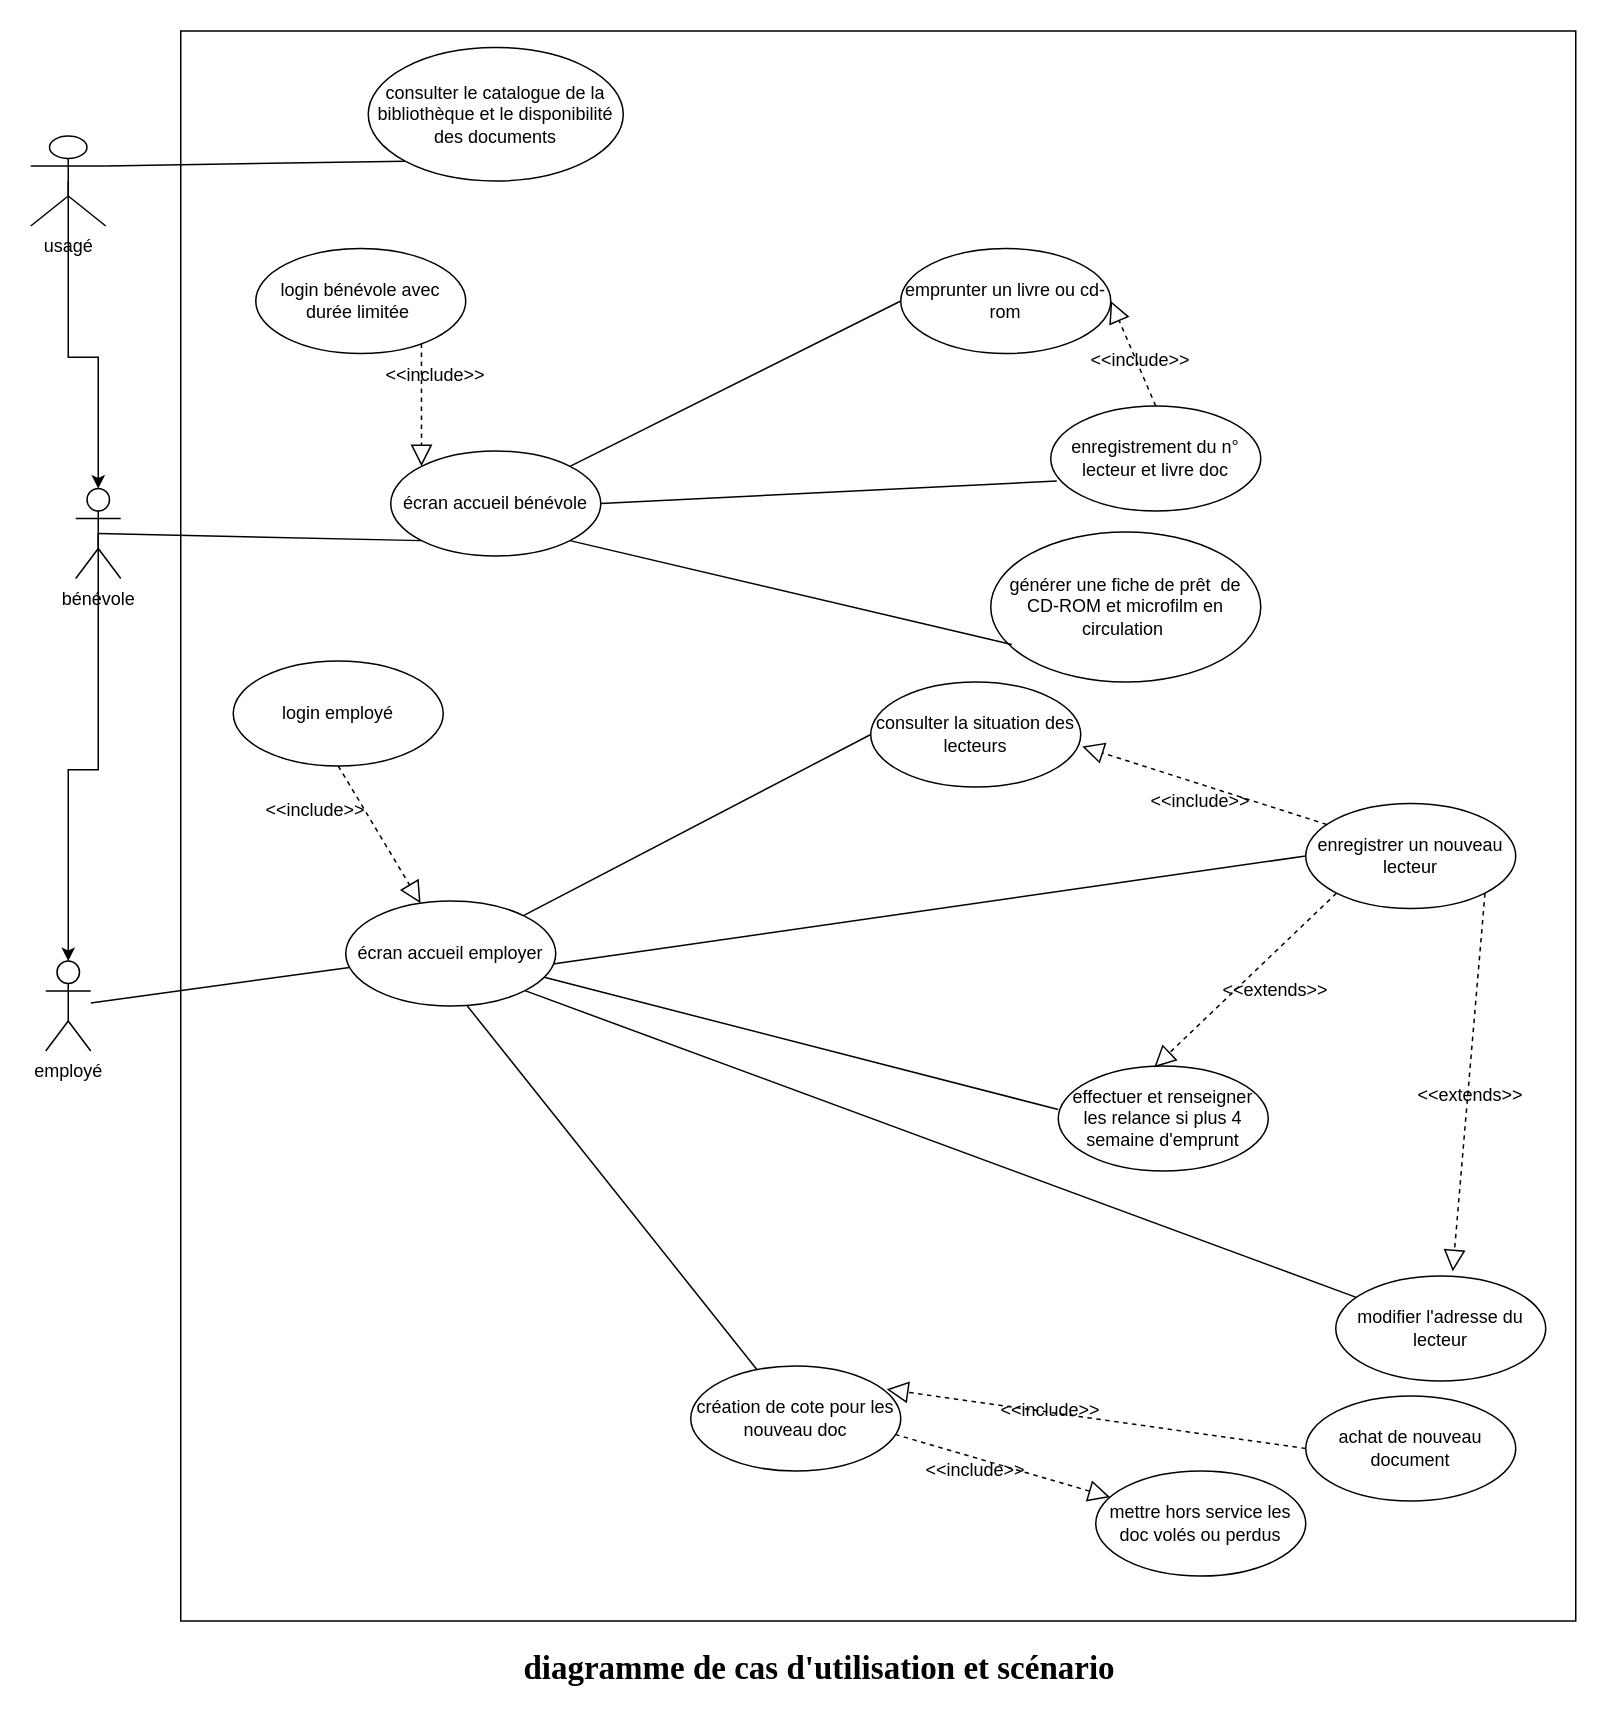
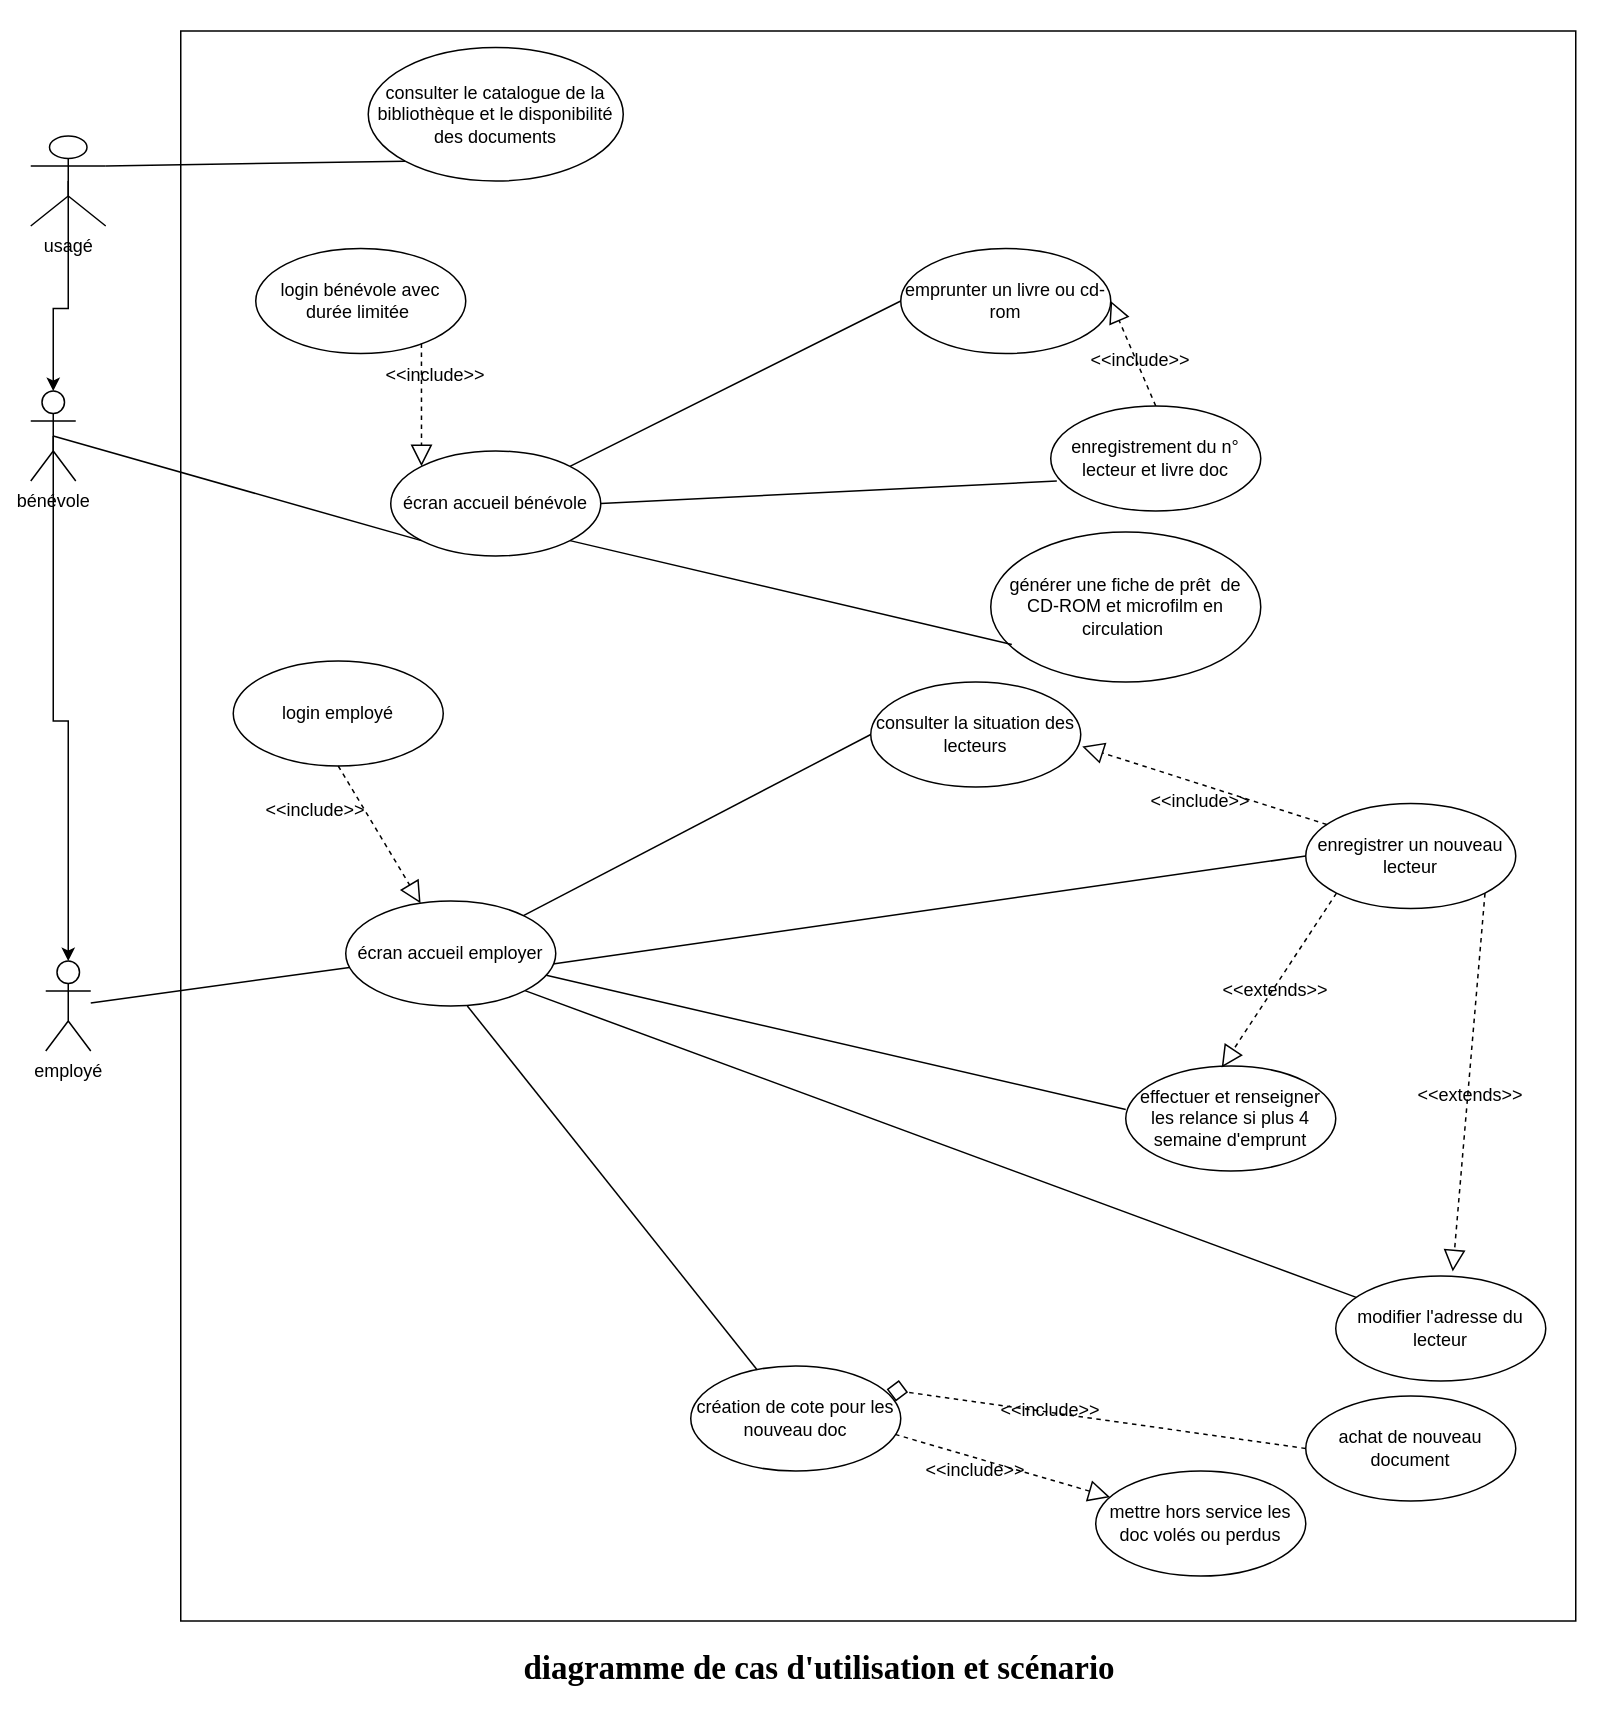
node "bénévole": moved (98, 533) -> (53, 436)
node "effectuer et renseigner les relance si plus 4 semaine d'emprunt": moved (1163, 1118) -> (1231, 1118)
edge "achat de nouveau document" -> "création de cote pour les nouveau doc": arrowhead block -> diamond
